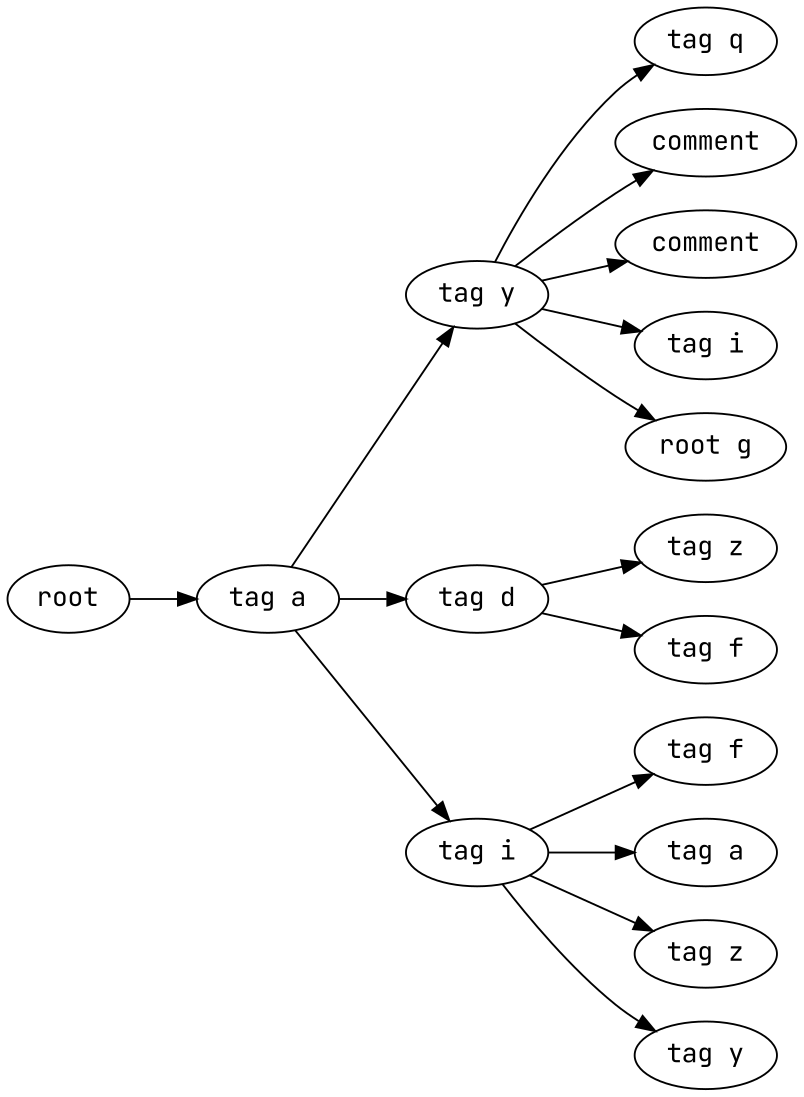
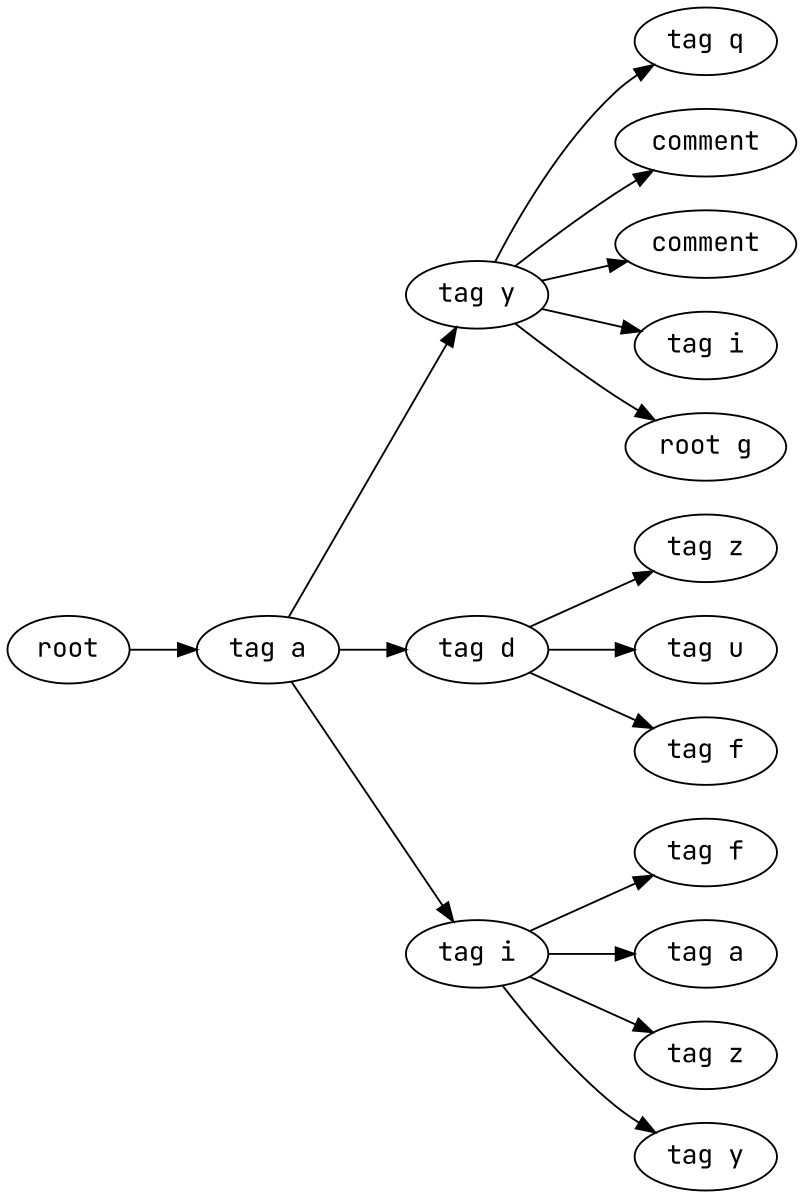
node "tag u": added
